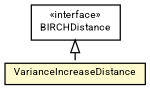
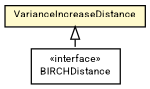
edge "VarianceIncreaseDistance" -> "BIRCHDistance": reversed
